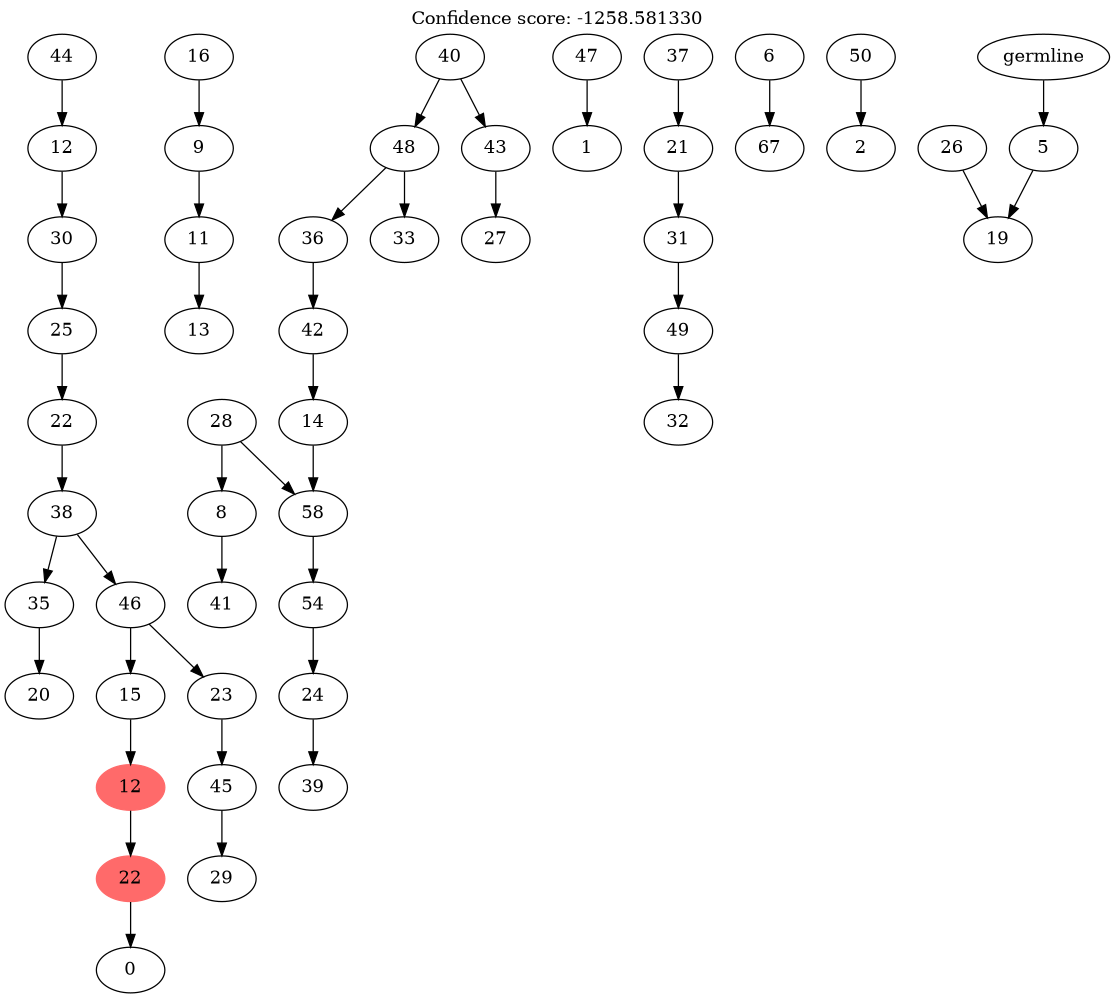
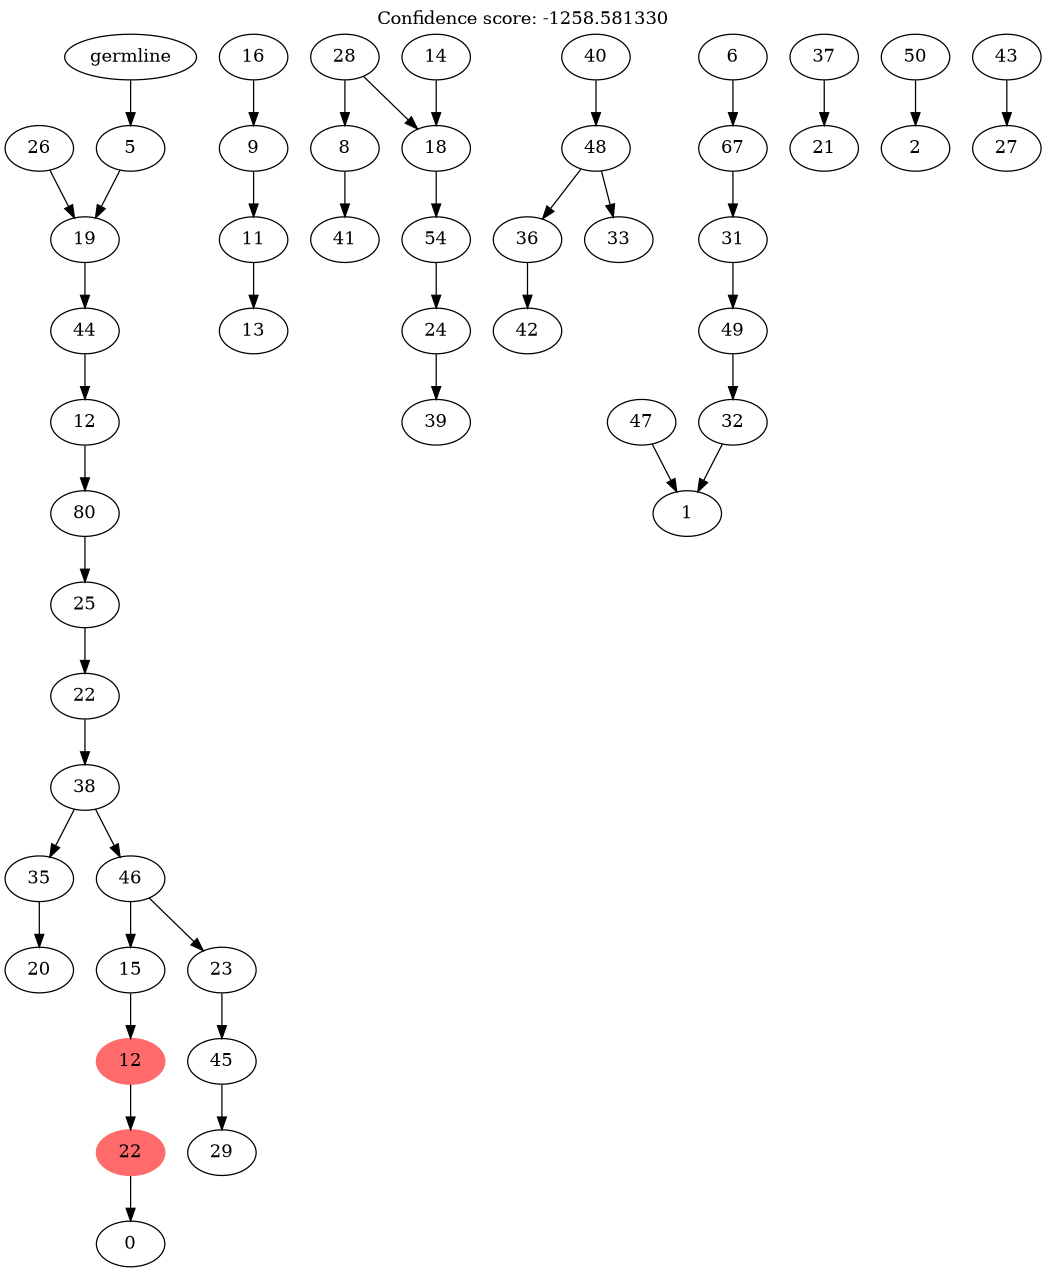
edge "40" -> "43": removed
edge "21" -> "31": now "67" -> "31"
node "30": label "30" -> "80"
edge "19" -> "44": added
edge "42" -> "14": removed
edge "32" -> "1": added
node "58": label "58" -> "18"
